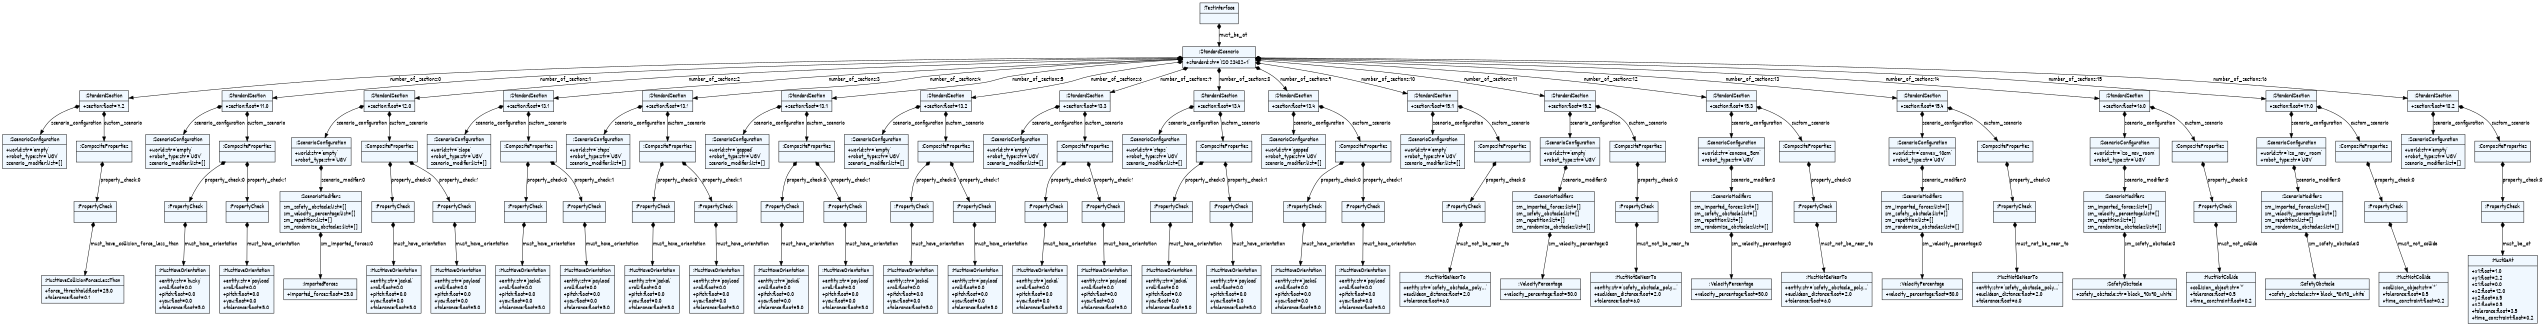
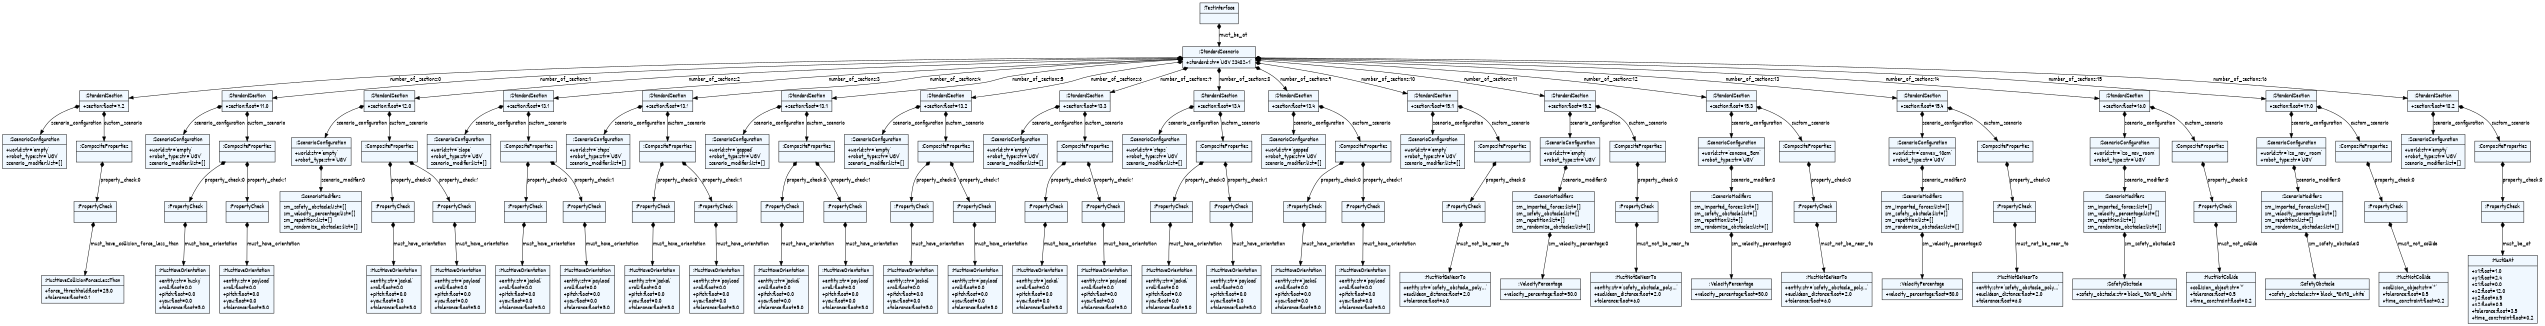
node ":StandardScenario": text "+standard:str='ISO 23482-1'" -> "+standard:str='UGV 23482-1'"
node ":MustBeAt": text "+y1:float=2.2" -> "+y1:float=2.4"
node ":ImpartedForces": removed
